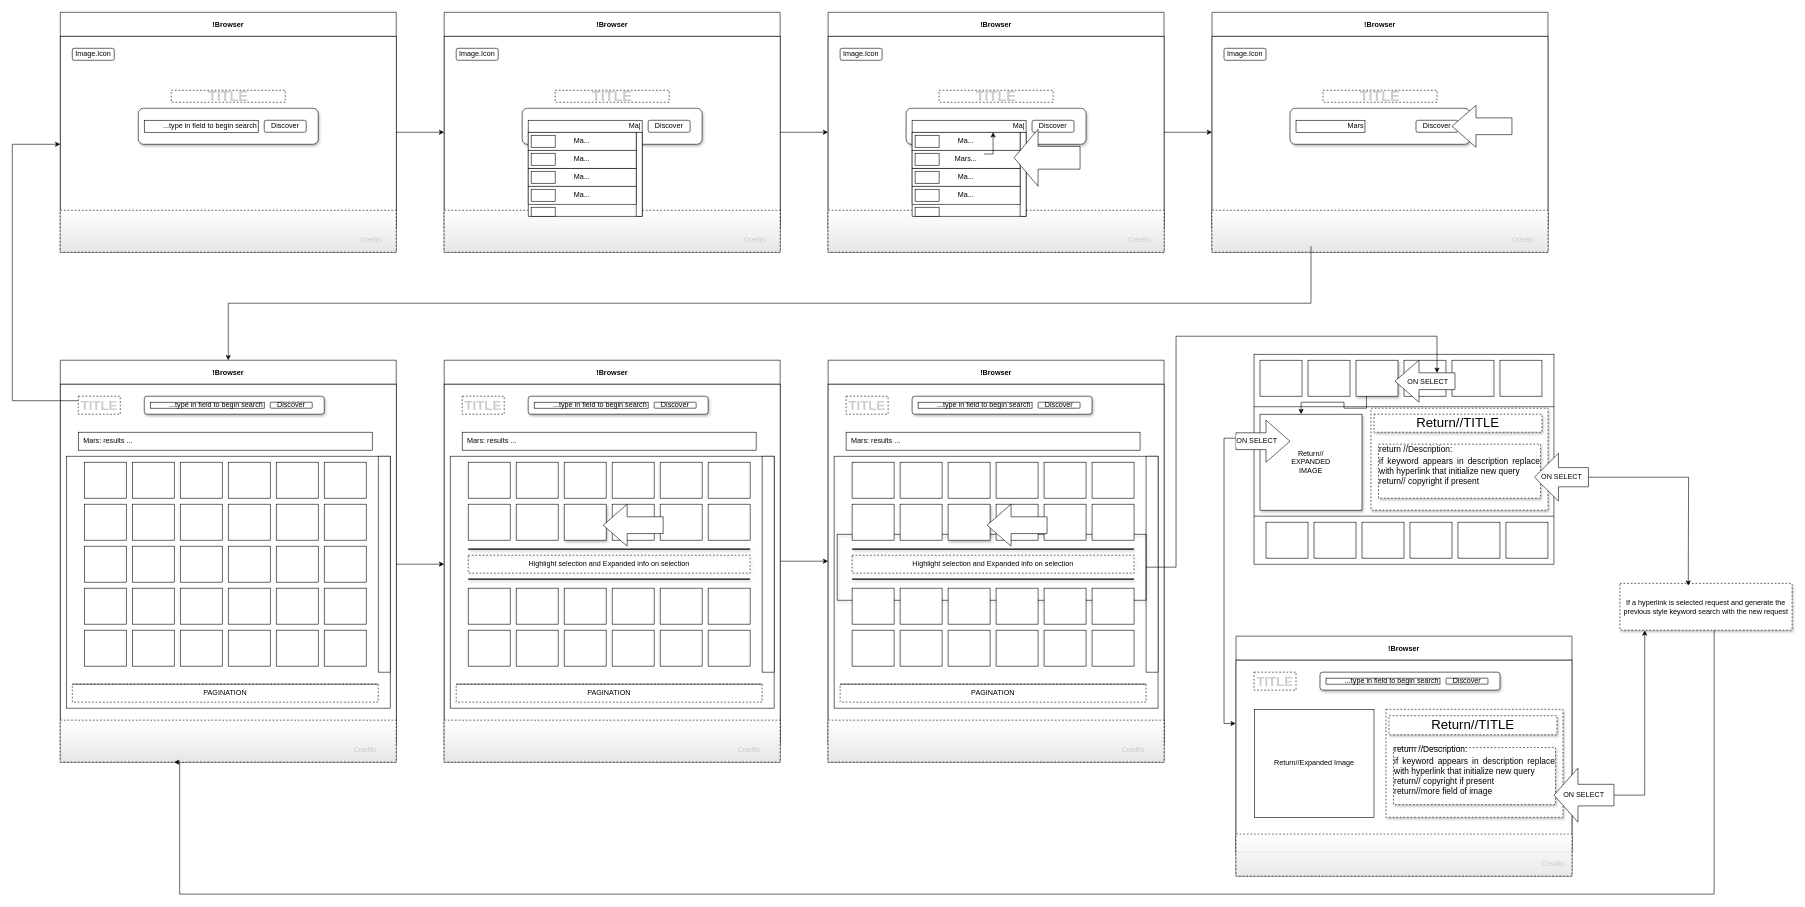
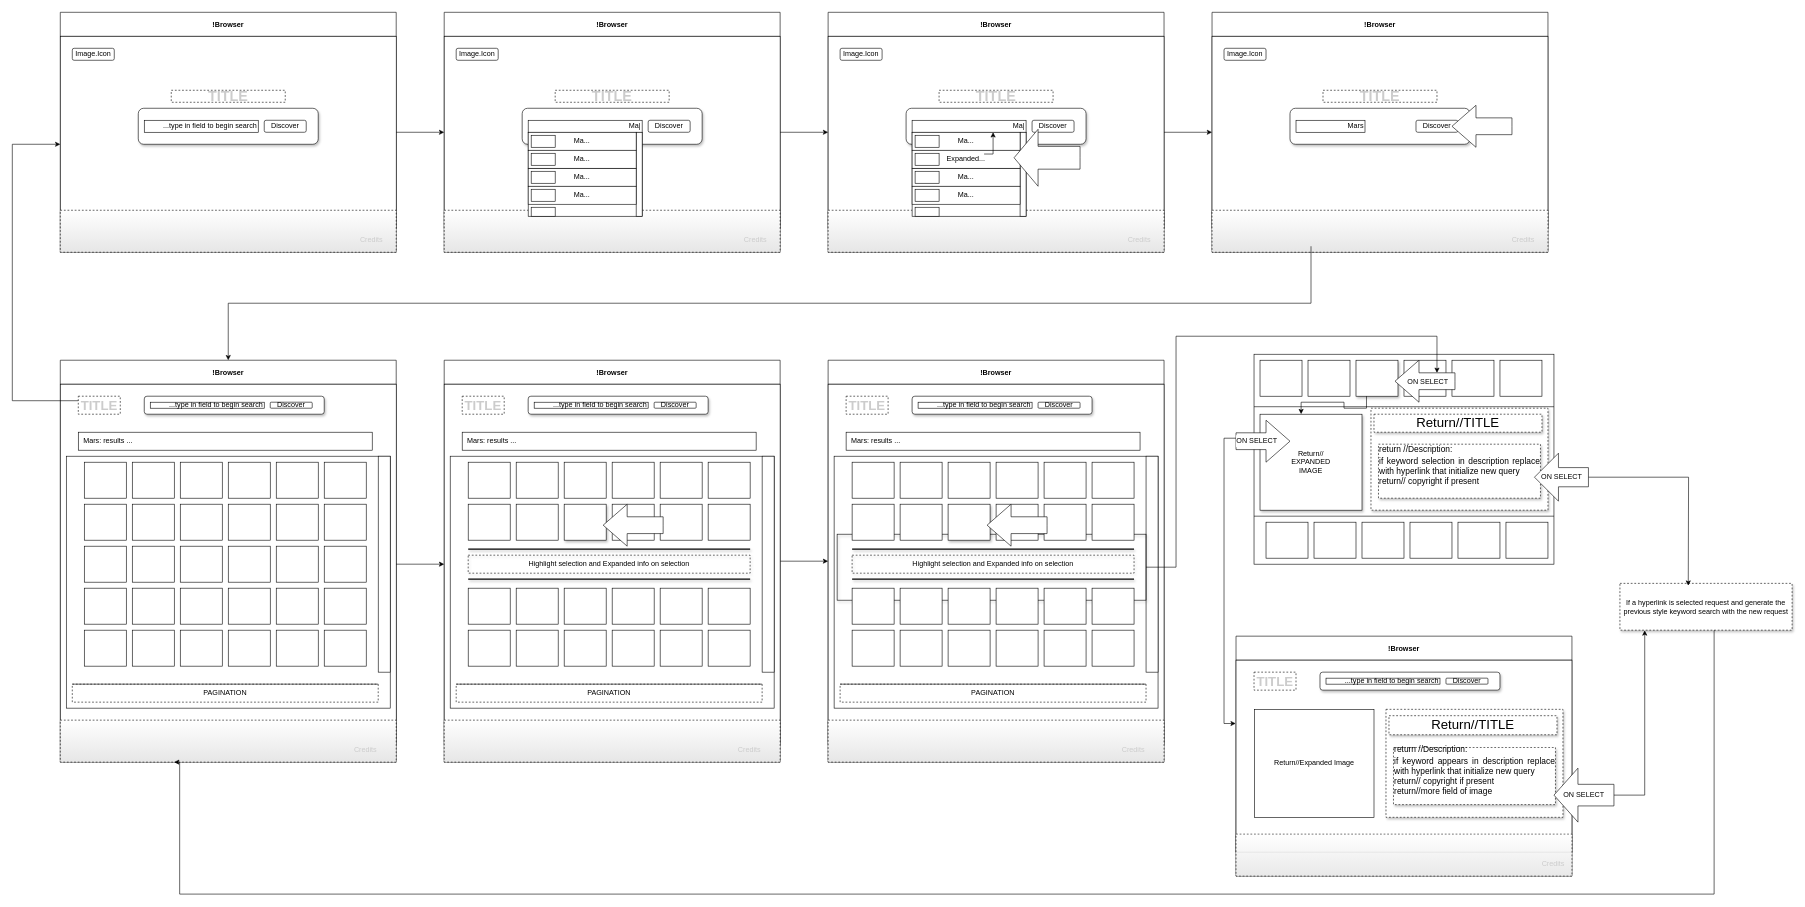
node "Mars...": label "Mars..." -> "Expanded..."
node "return //Description: if keyword appears in description replace with hyperlink that initialize new query return// copyright if present": label "return //Description: if keyword appears in description replace with hyperlink that initialize new query return// copyright if present" -> "return //Description: if keyword selection in description replace with hyperlink that initialize new query return// copyright if present"
